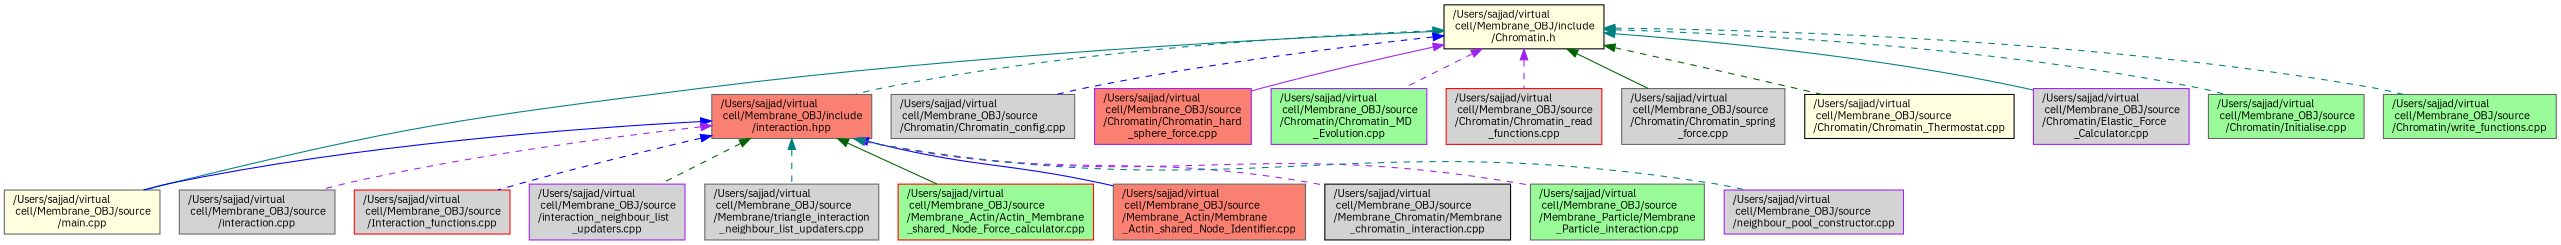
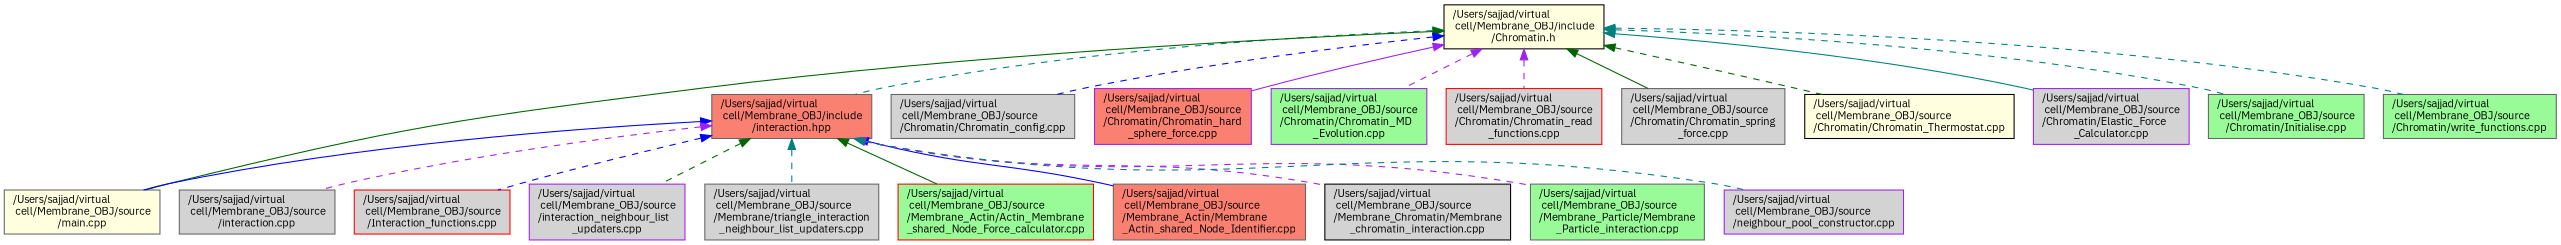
edge "/Users/sajjad/virtual cell/Membrane_OBJ/source /main.cpp" -> "/Users/sajjad/virtual cell/Membrane_OBJ/include /Chromatin.h": color teal -> darkgreen
